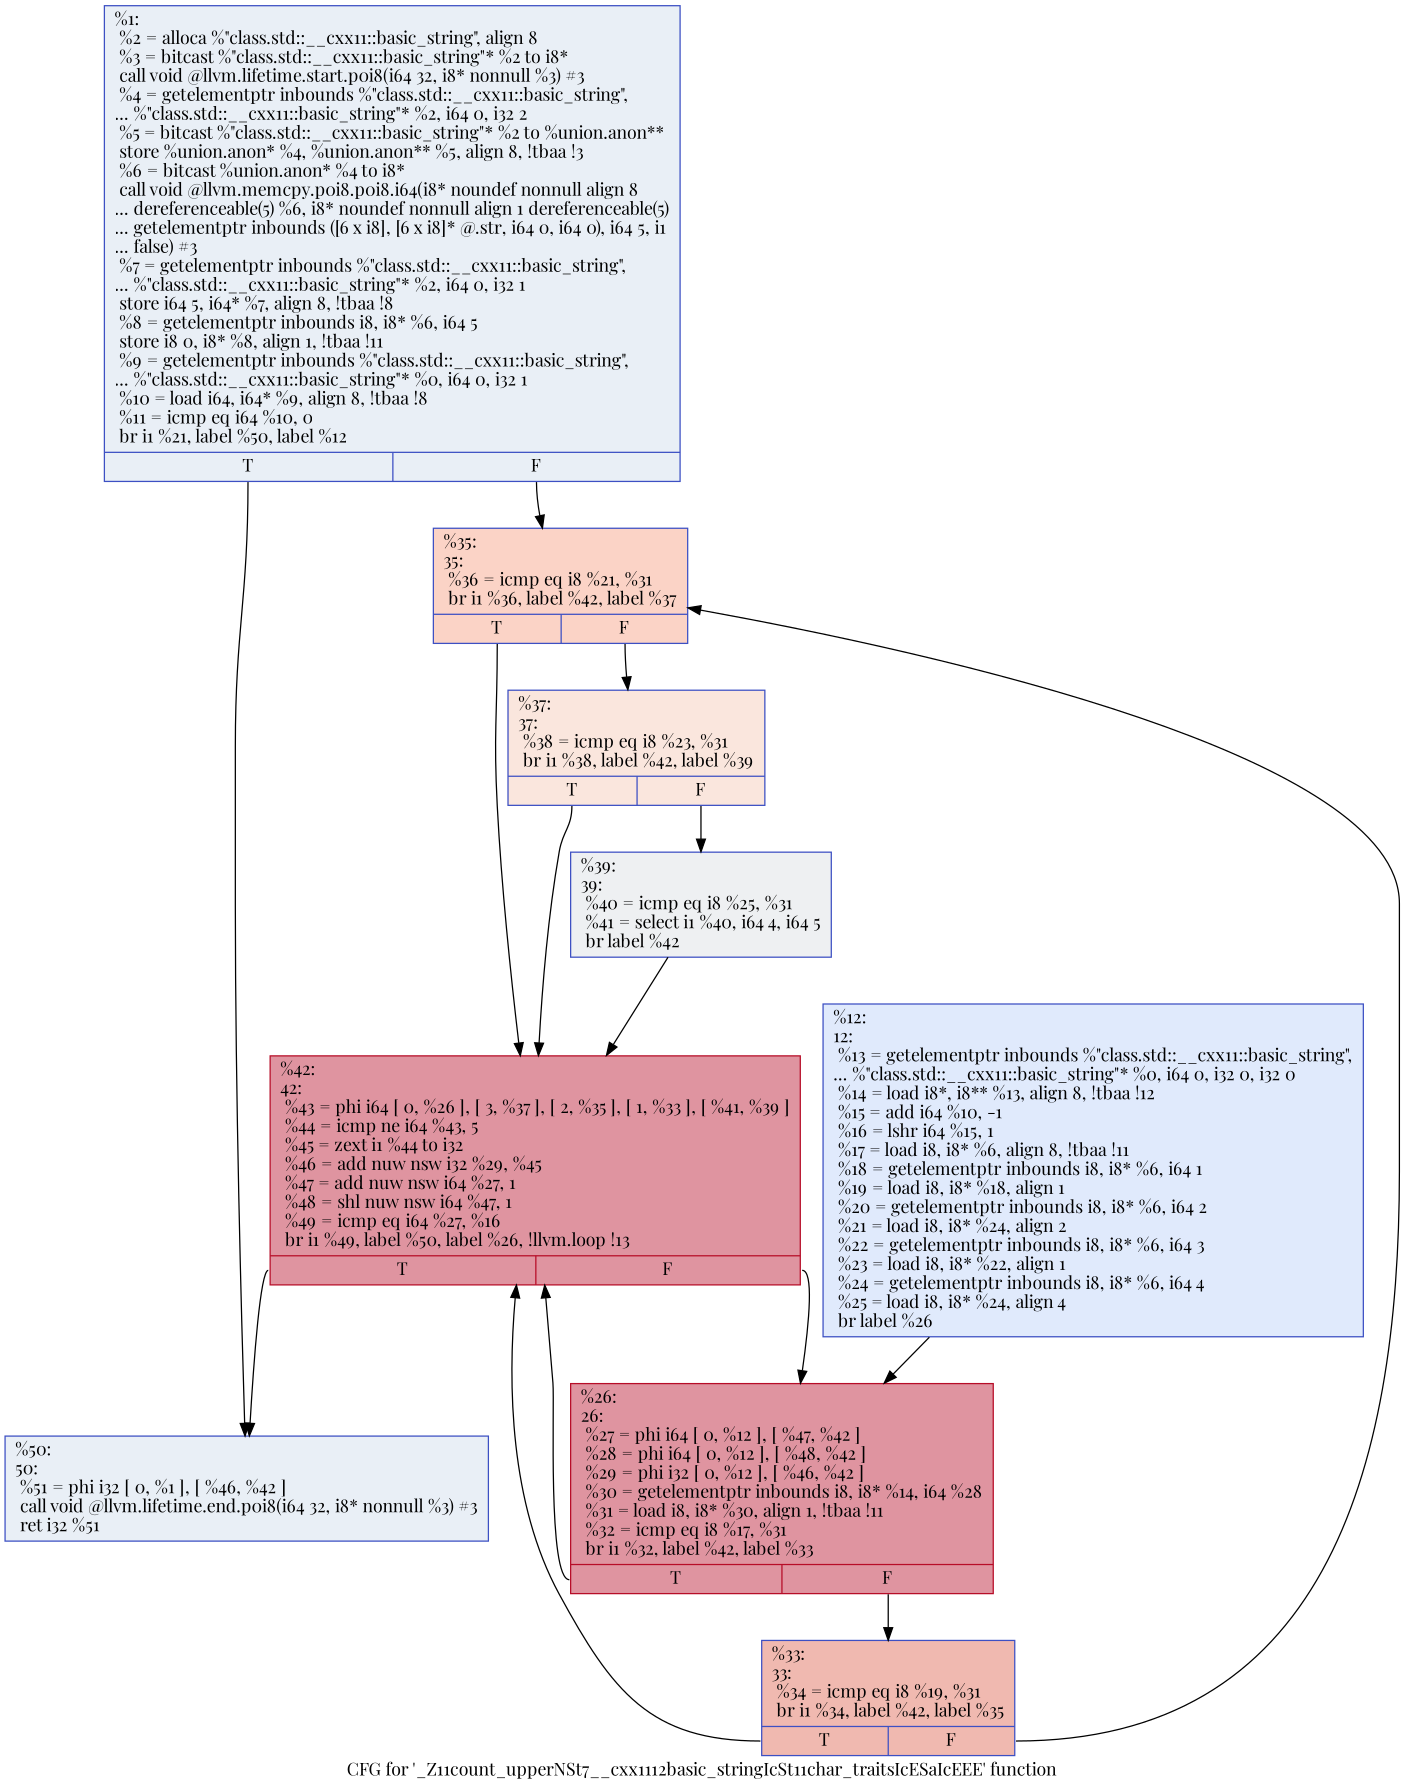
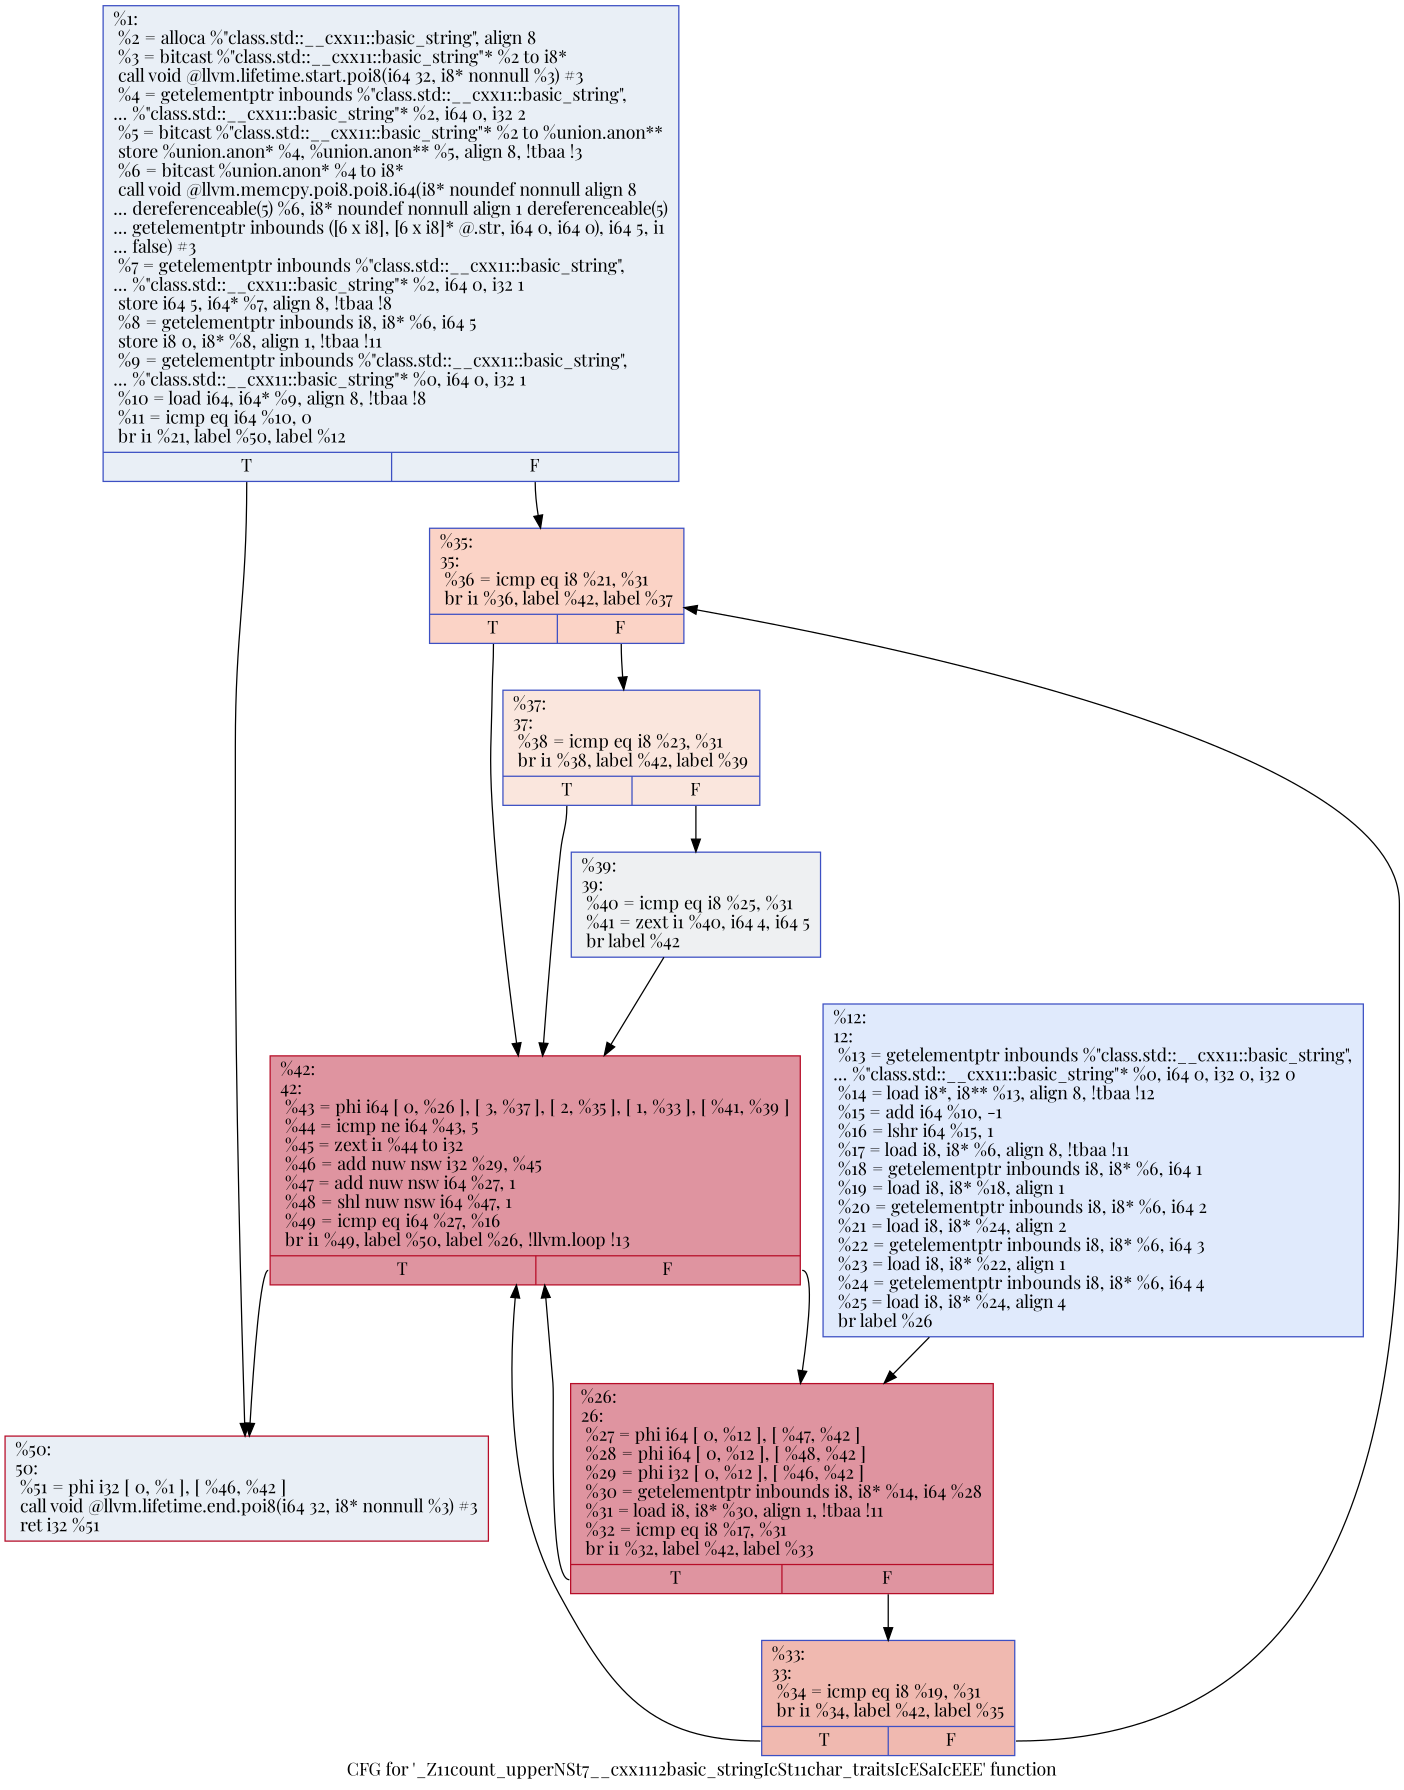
node "%39:": text "%41 = select i1 %40, i64 4, i64 5" -> "%41 = zext i1 %40, i64 4, i64 5"
node "%50:": color #3d50c3ff -> #b70d28ff
